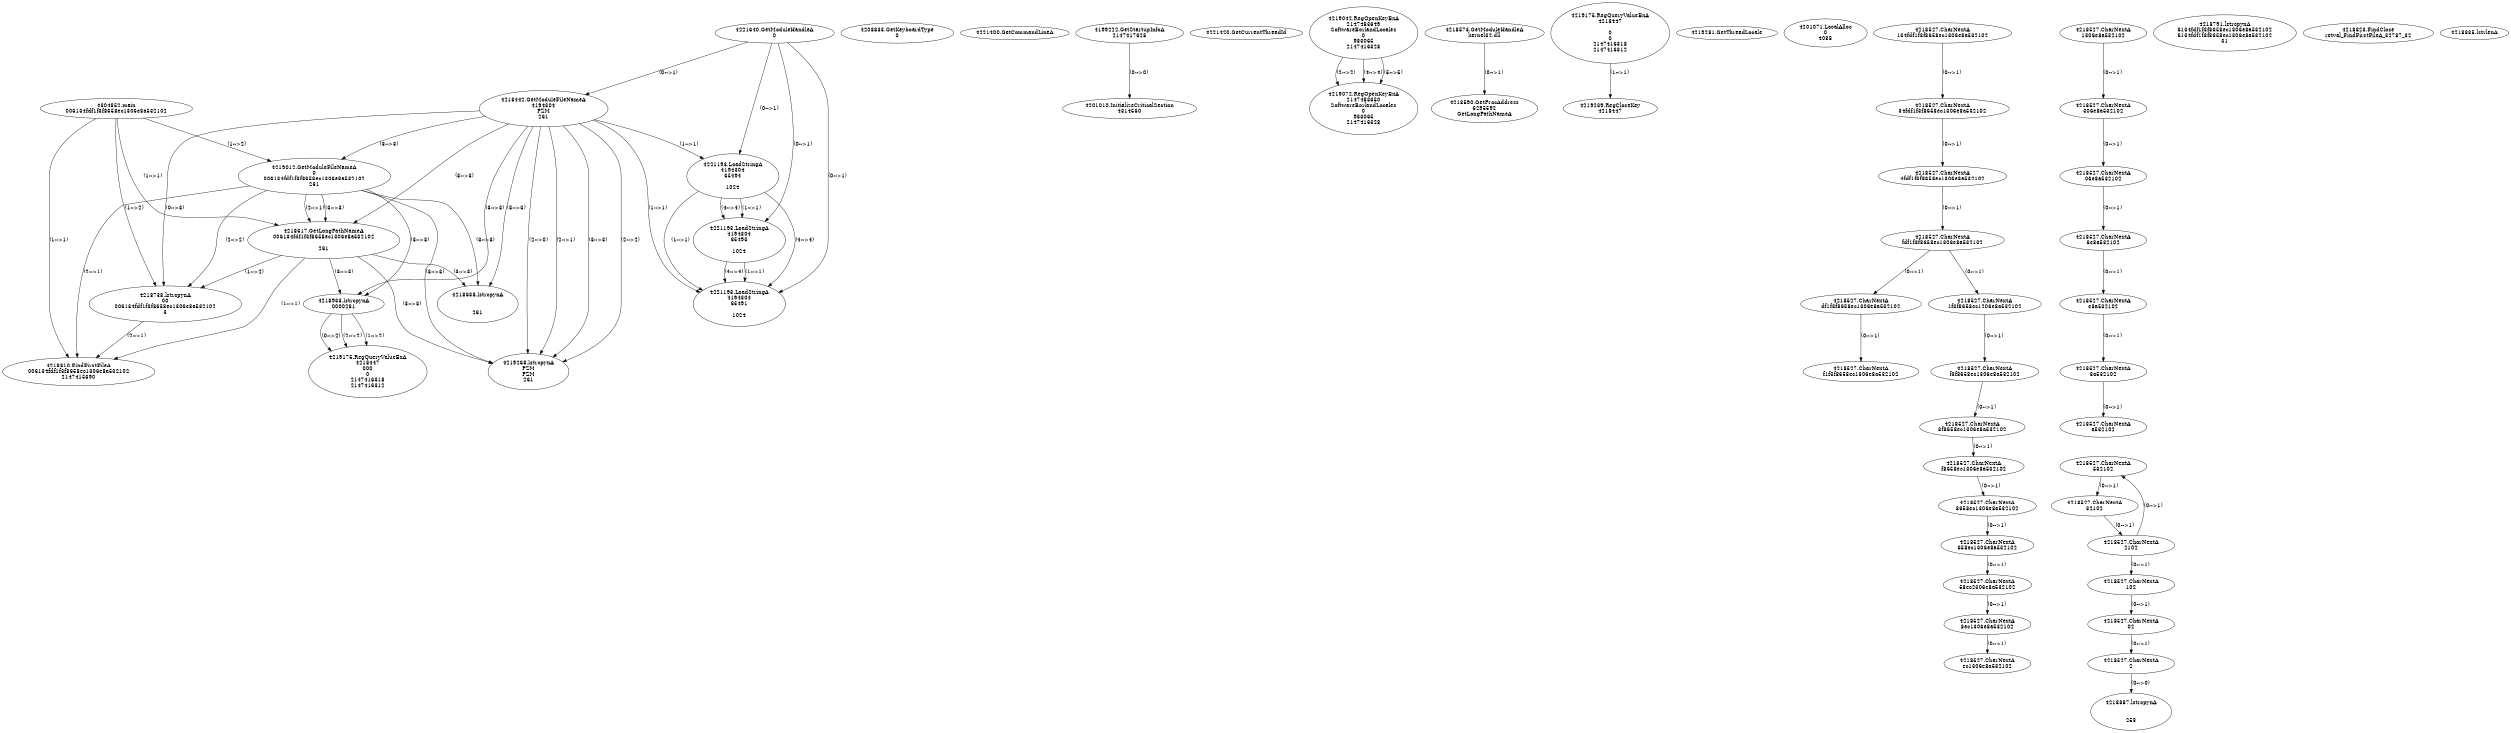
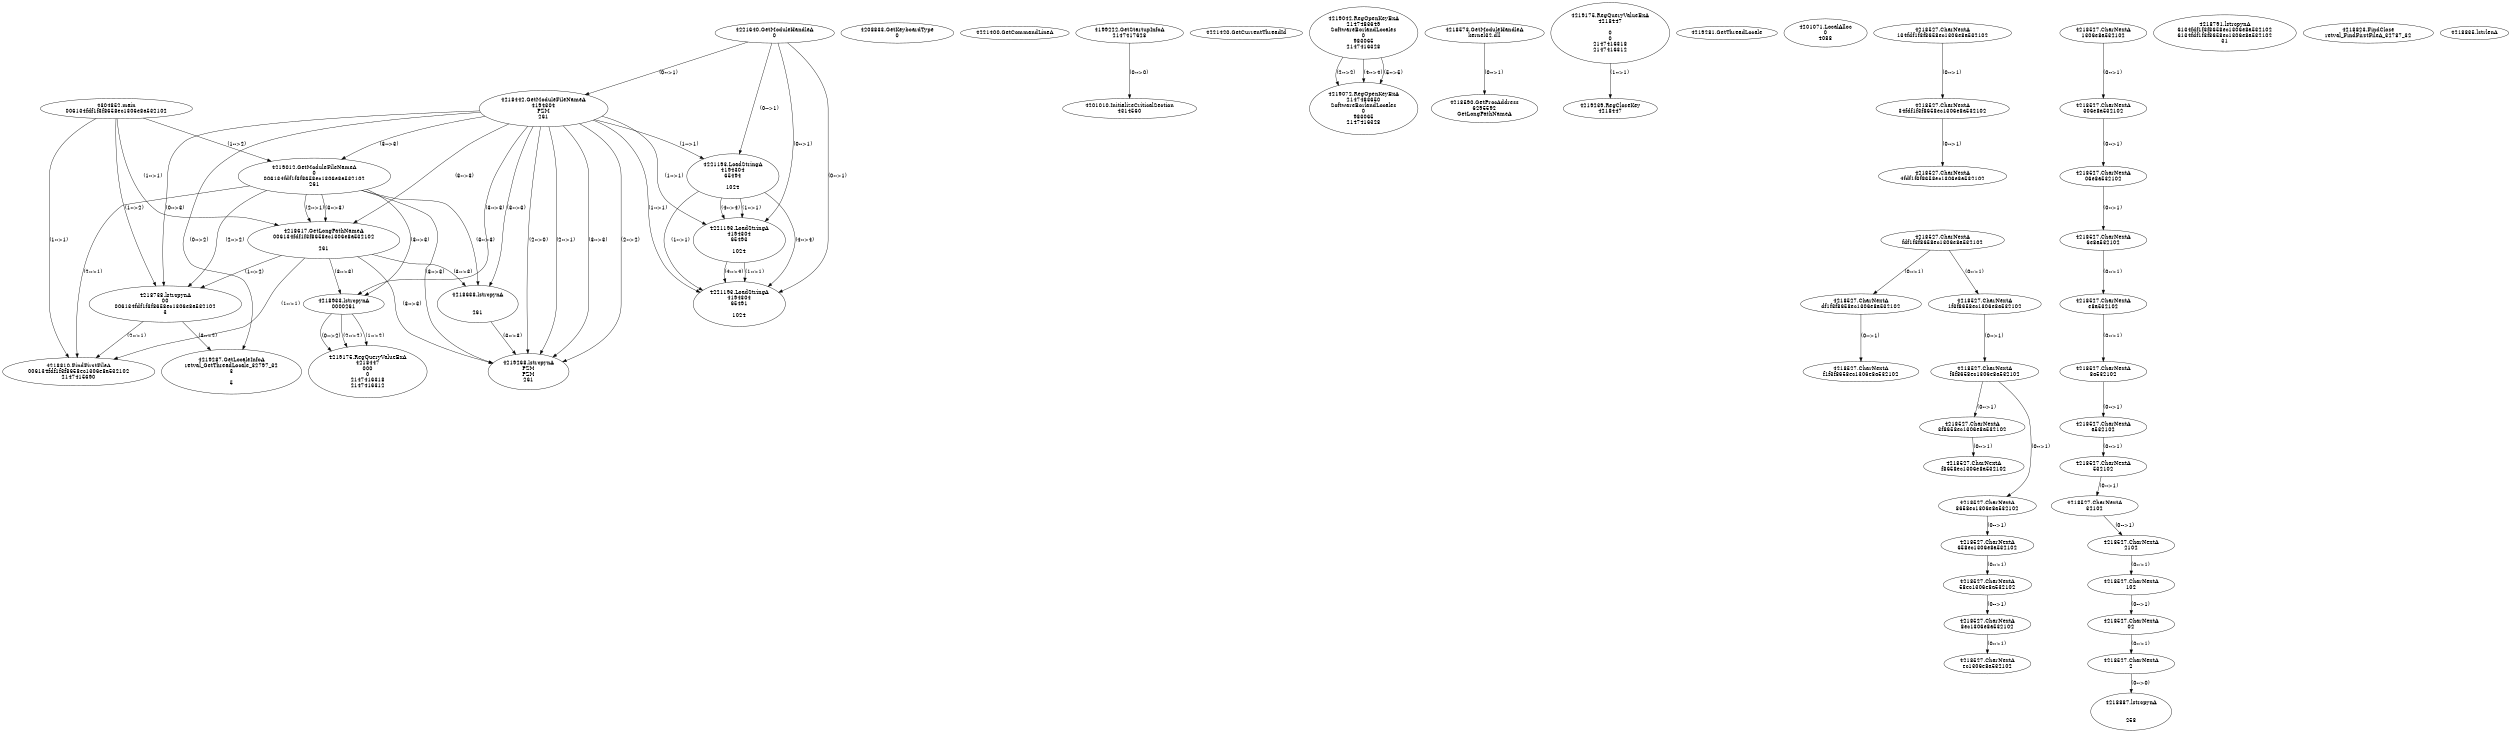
edge "4218442.GetModuleFileNameA 4194304 PZM 261" -> "4221193.LoadStringA 4194304 65493 1024": added, label "(1-->1)"
edge "4218527.CharNextA 4fdf1f3f8658ec1306e8a532102" -> "4218527.CharNextA fdf1f3f8658ec1306e8a532102": removed, label "(0-->1)"
node "4218527.CharNextA 1f3f8658ec1206e8a532102": label "4218527.CharNextA 1f3f8658ec1206e8a532102" -> "4218527.CharNextA 1f3f8658ec1306e8a532102"
edge "4218638.lstrcpynA 261" -> "4219268.lstrcpynA PZM PZM 261": added, label "(3-->3)"
node "4219287.GetLocaleInfoA retval_GetThreadLocale_32797_32 3 5": added
edge "4218527.CharNextA f8658ec1306e8a532102" -> "4218527.CharNextA 8658ec1306e8a532102": now "4218527.CharNextA f3f8658ec1306e8a532102" -> "4218527.CharNextA 8658ec1306e8a532102"
edge "4218527.CharNextA 2102" -> "4218527.CharNextA 532102": now "4218527.CharNextA a532102" -> "4218527.CharNextA 532102"
node "4218527.CharNextA 58ec2306e8a532102": label "4218527.CharNextA 58ec2306e8a532102" -> "4218527.CharNextA 58ec1306e8a532102"
